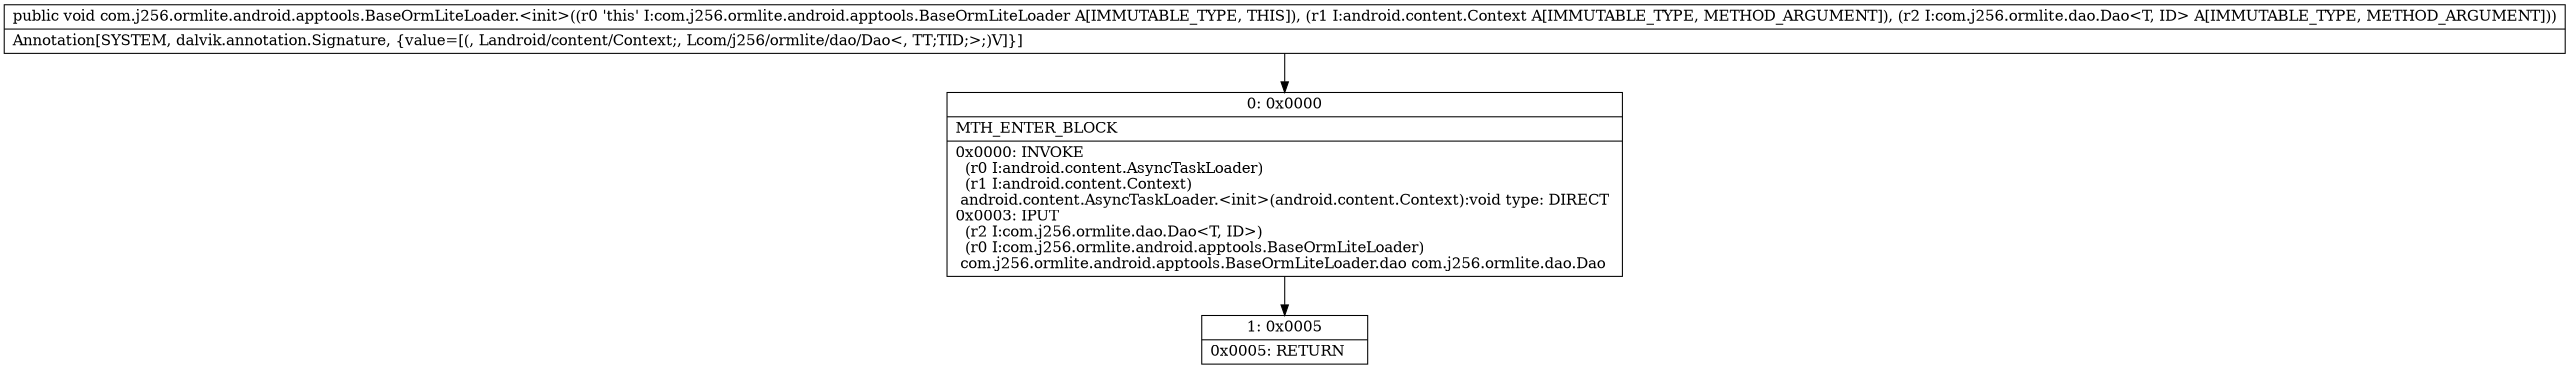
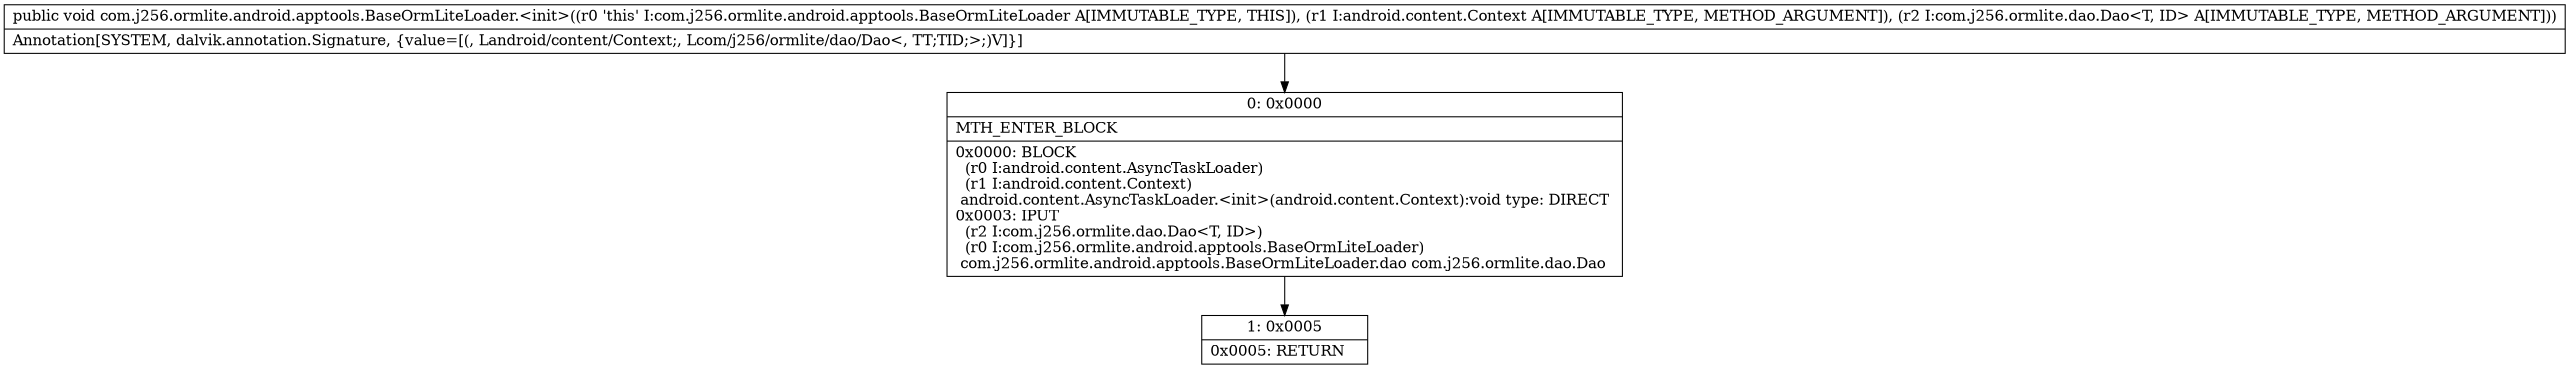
node "0: 0x0000": text "0x0000: INVOKE" -> "0x0000: BLOCK"
